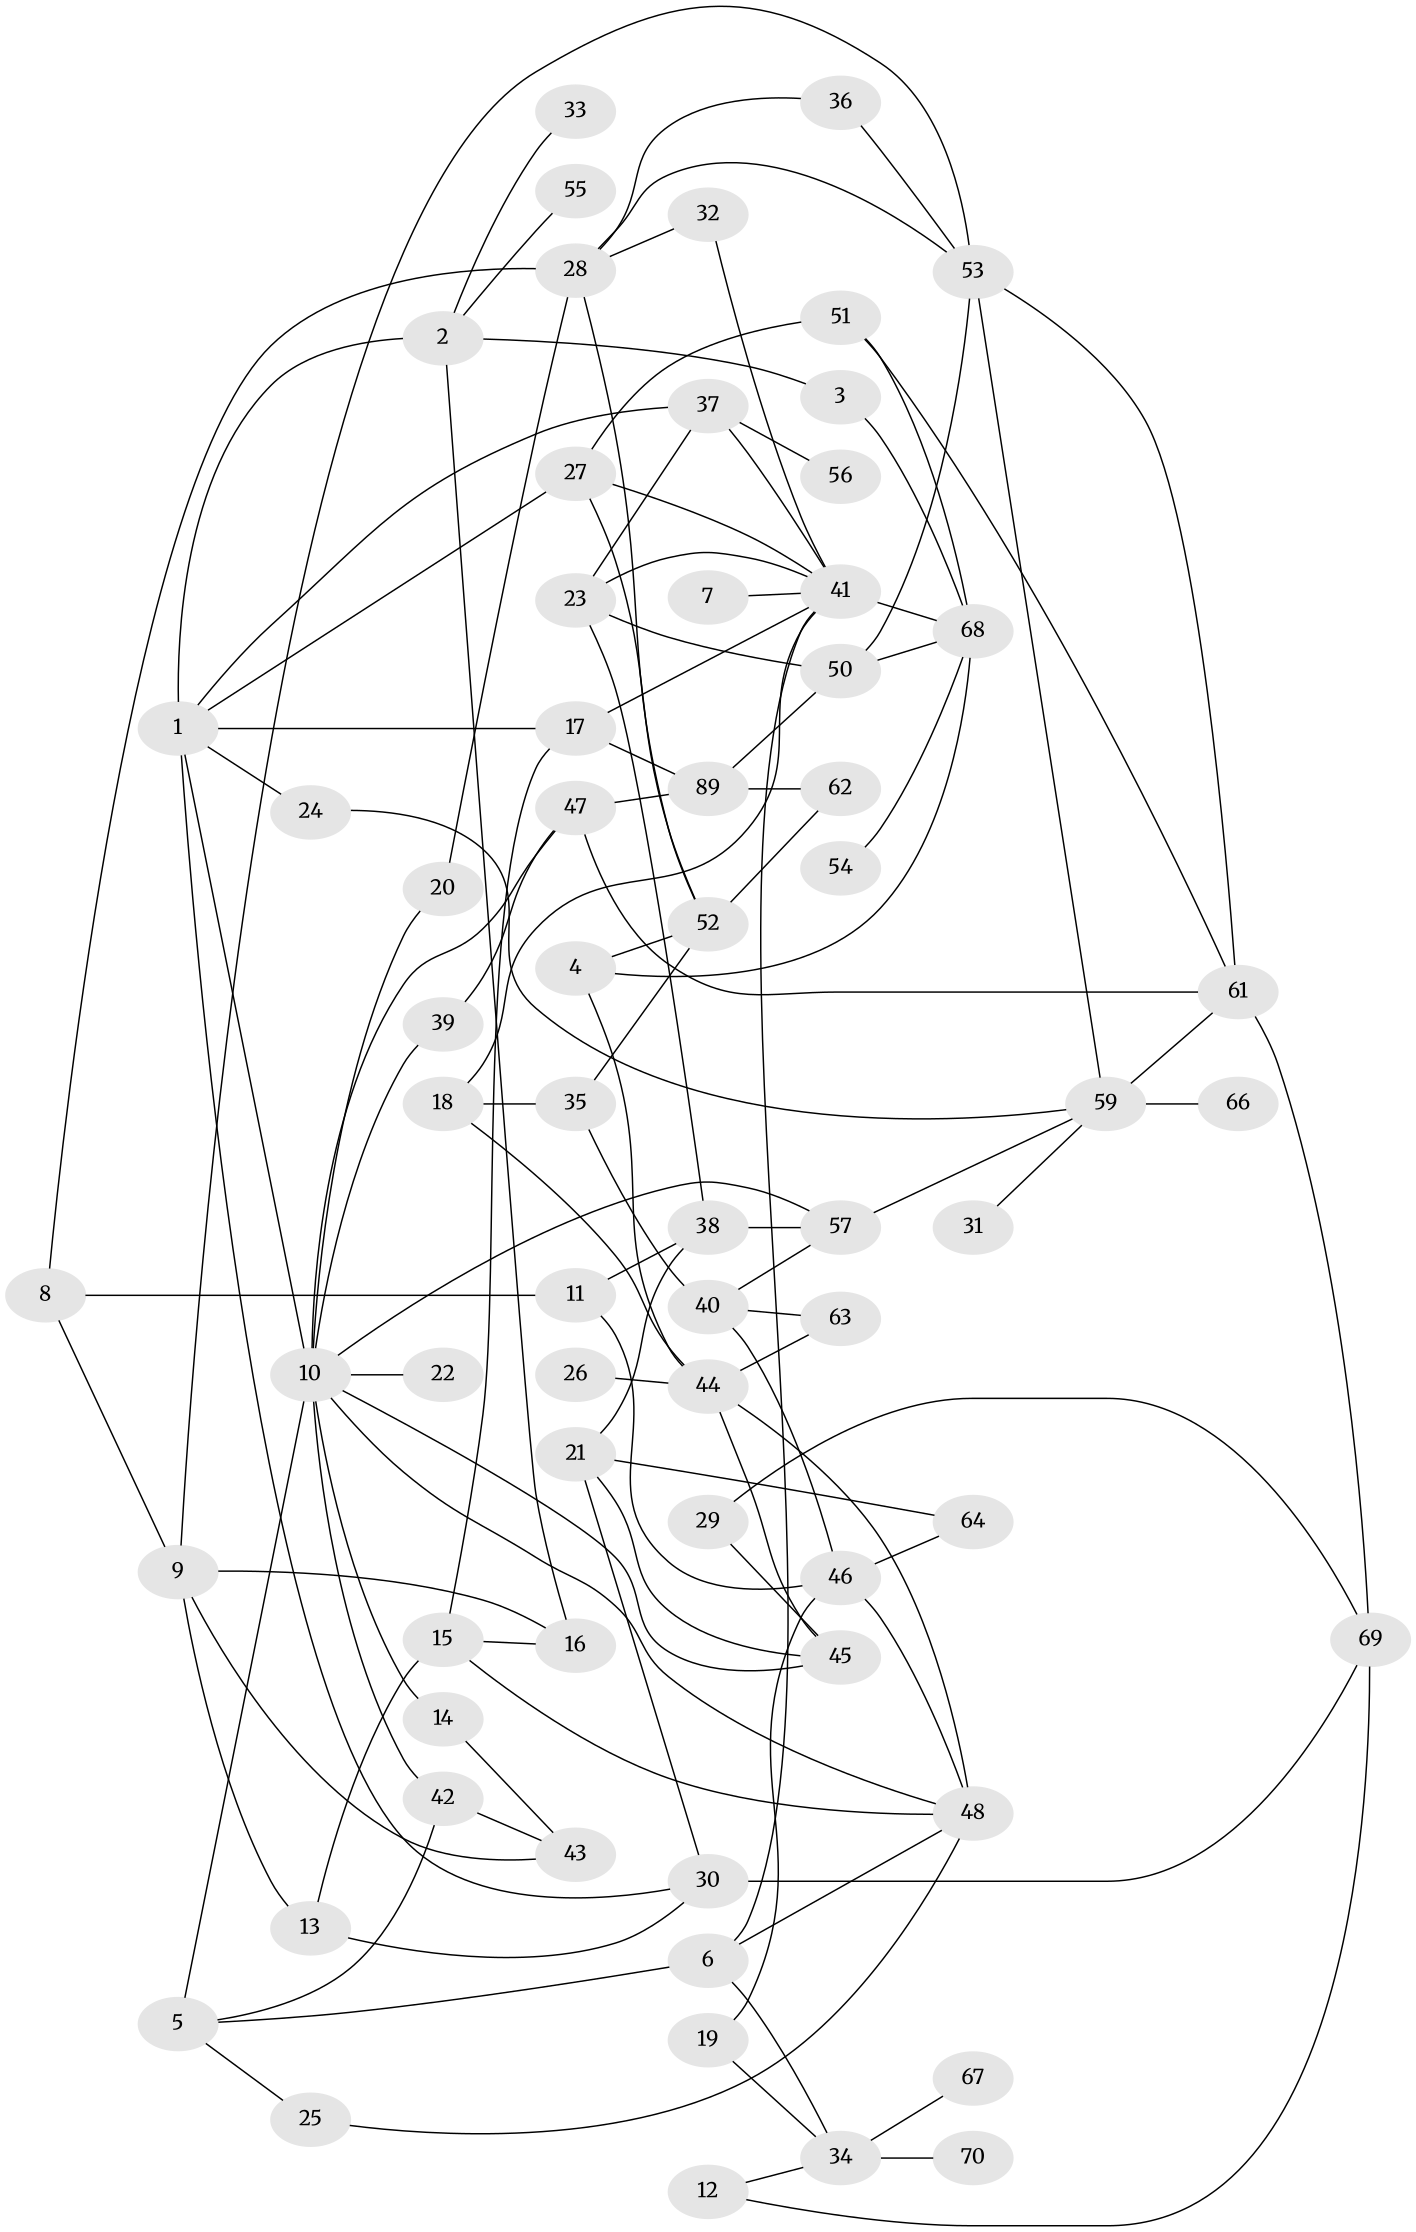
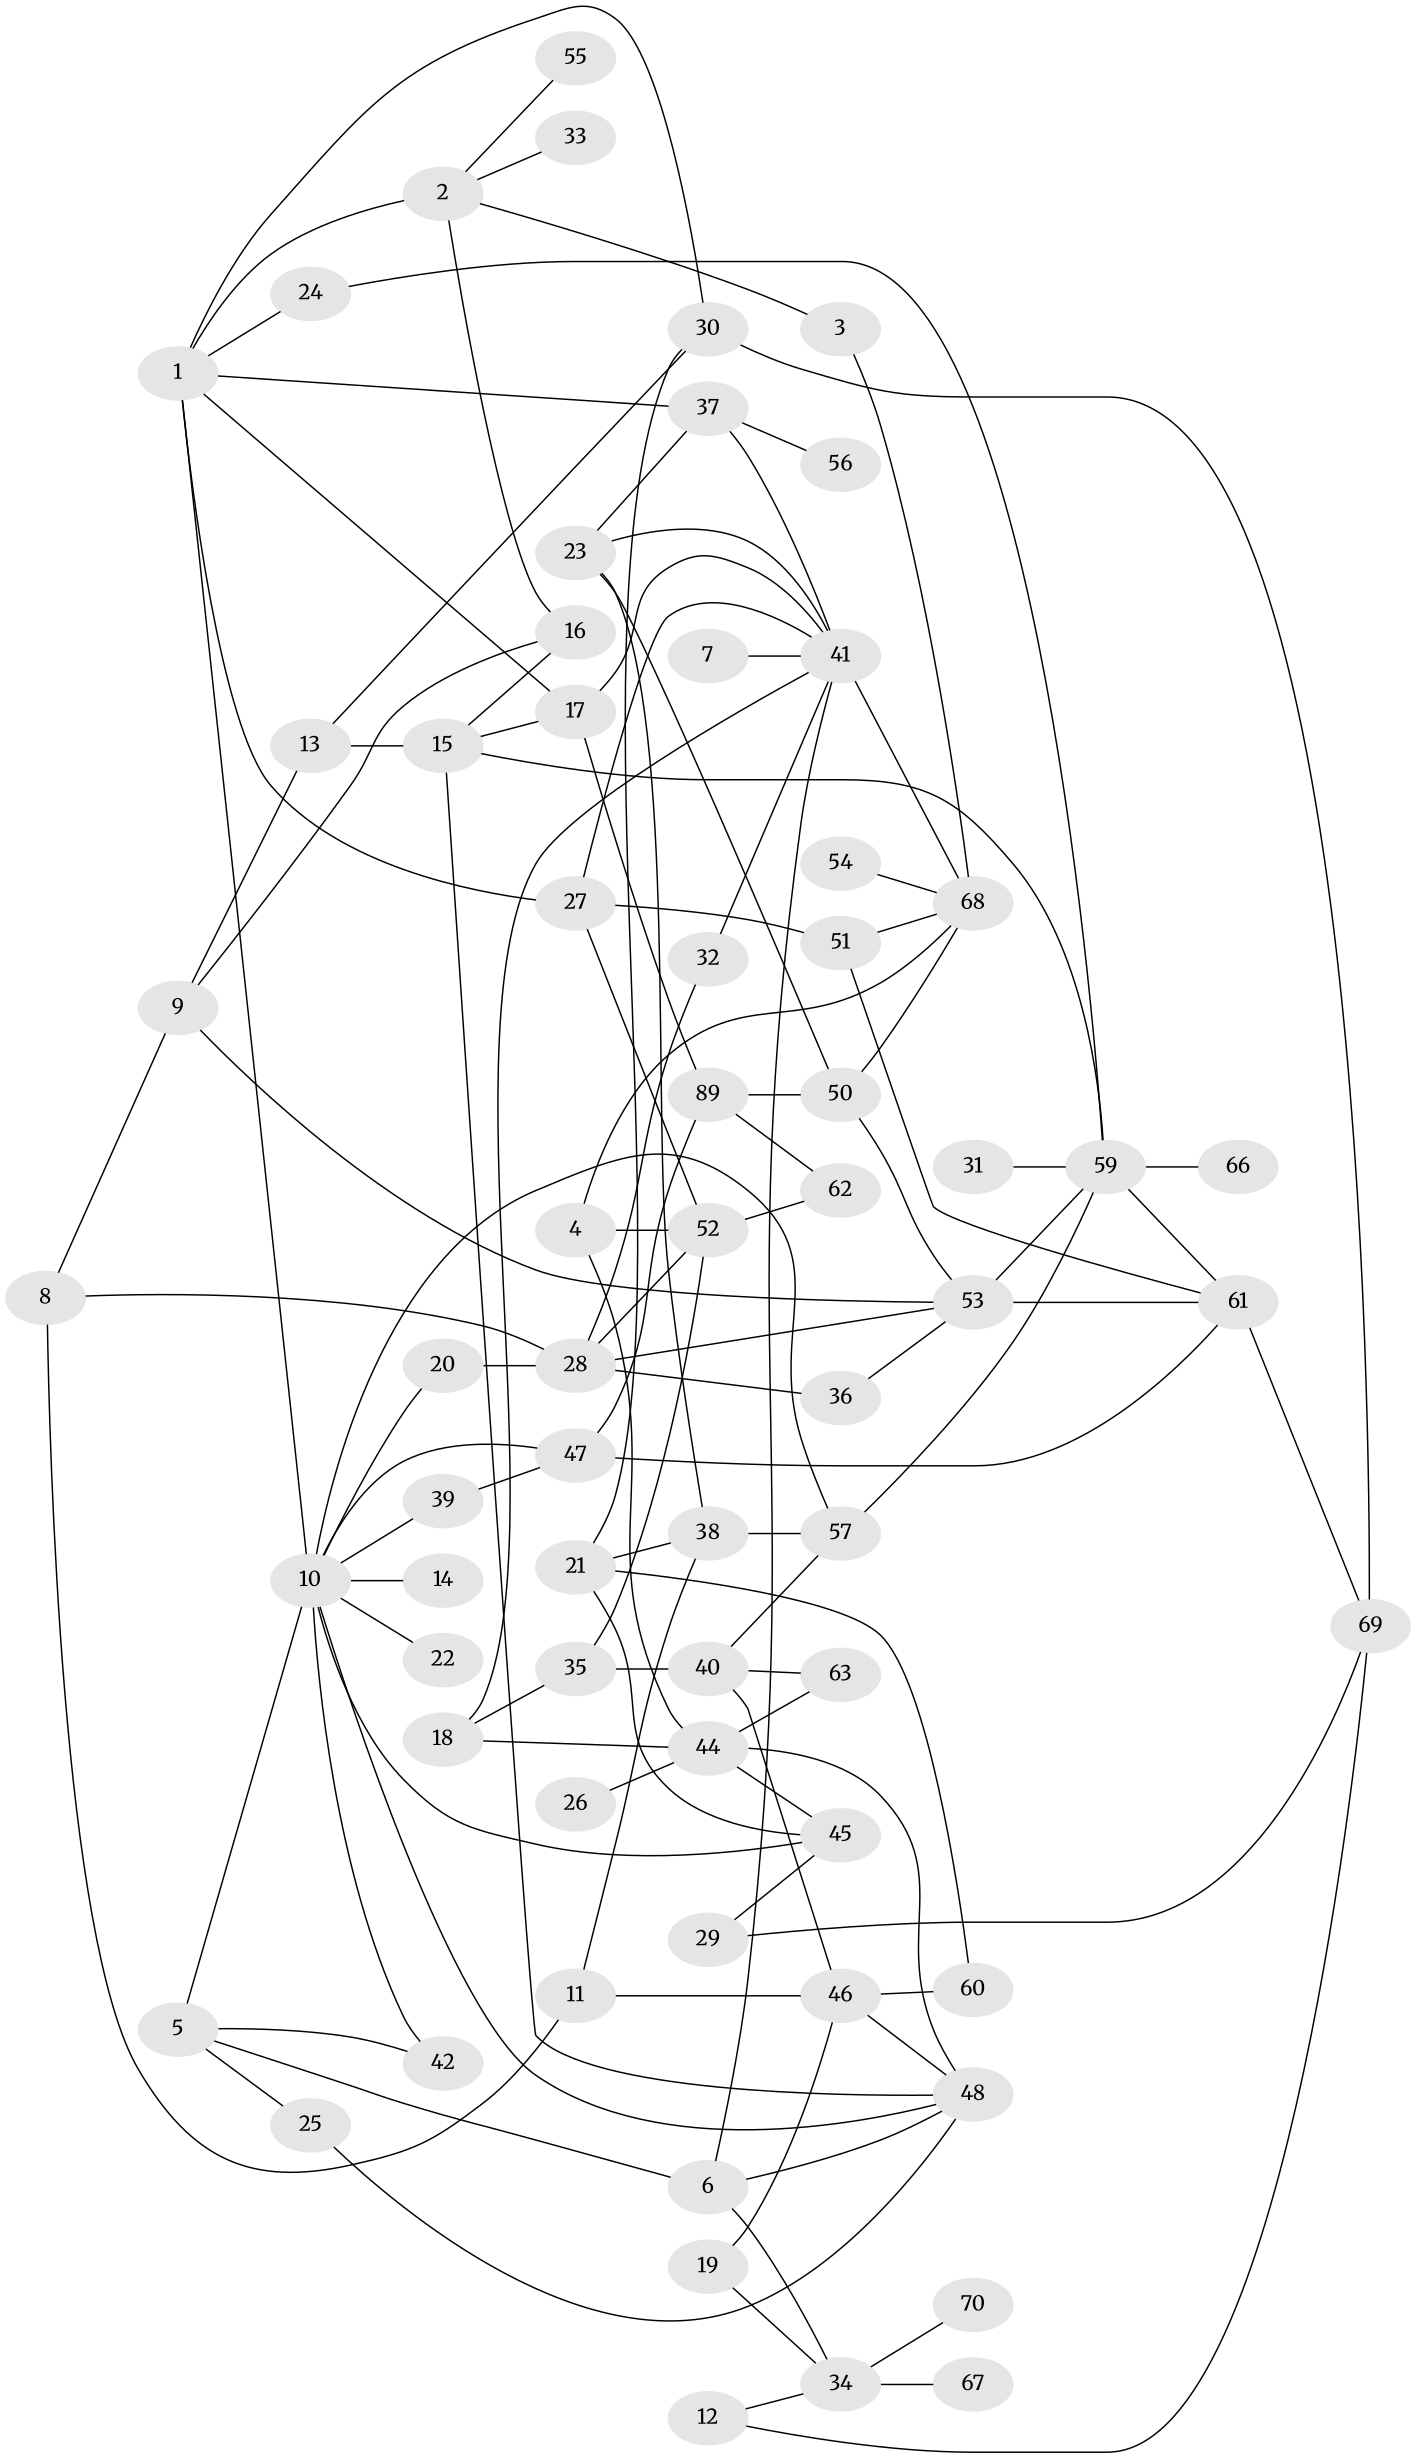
edge "15" -- "59": added
node "64": label "64" -> "60"
node "43": removed
